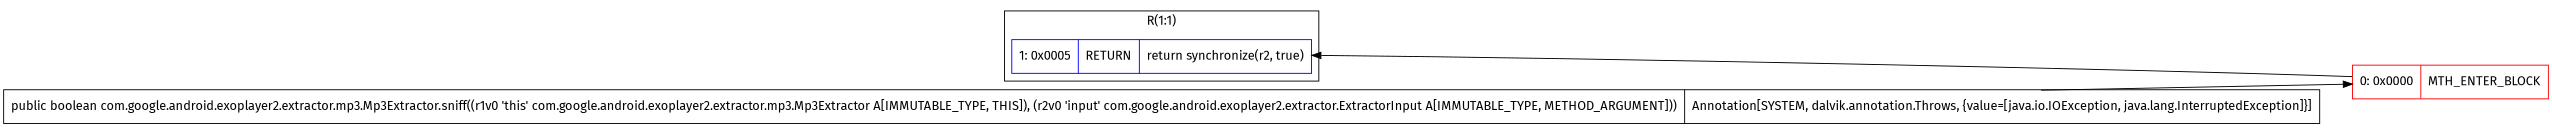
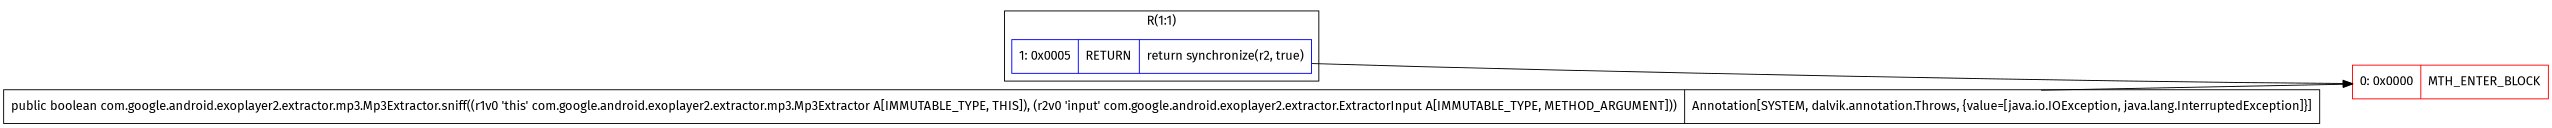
edge "0: 0x0000" -> "1: 0x0005": reversed
